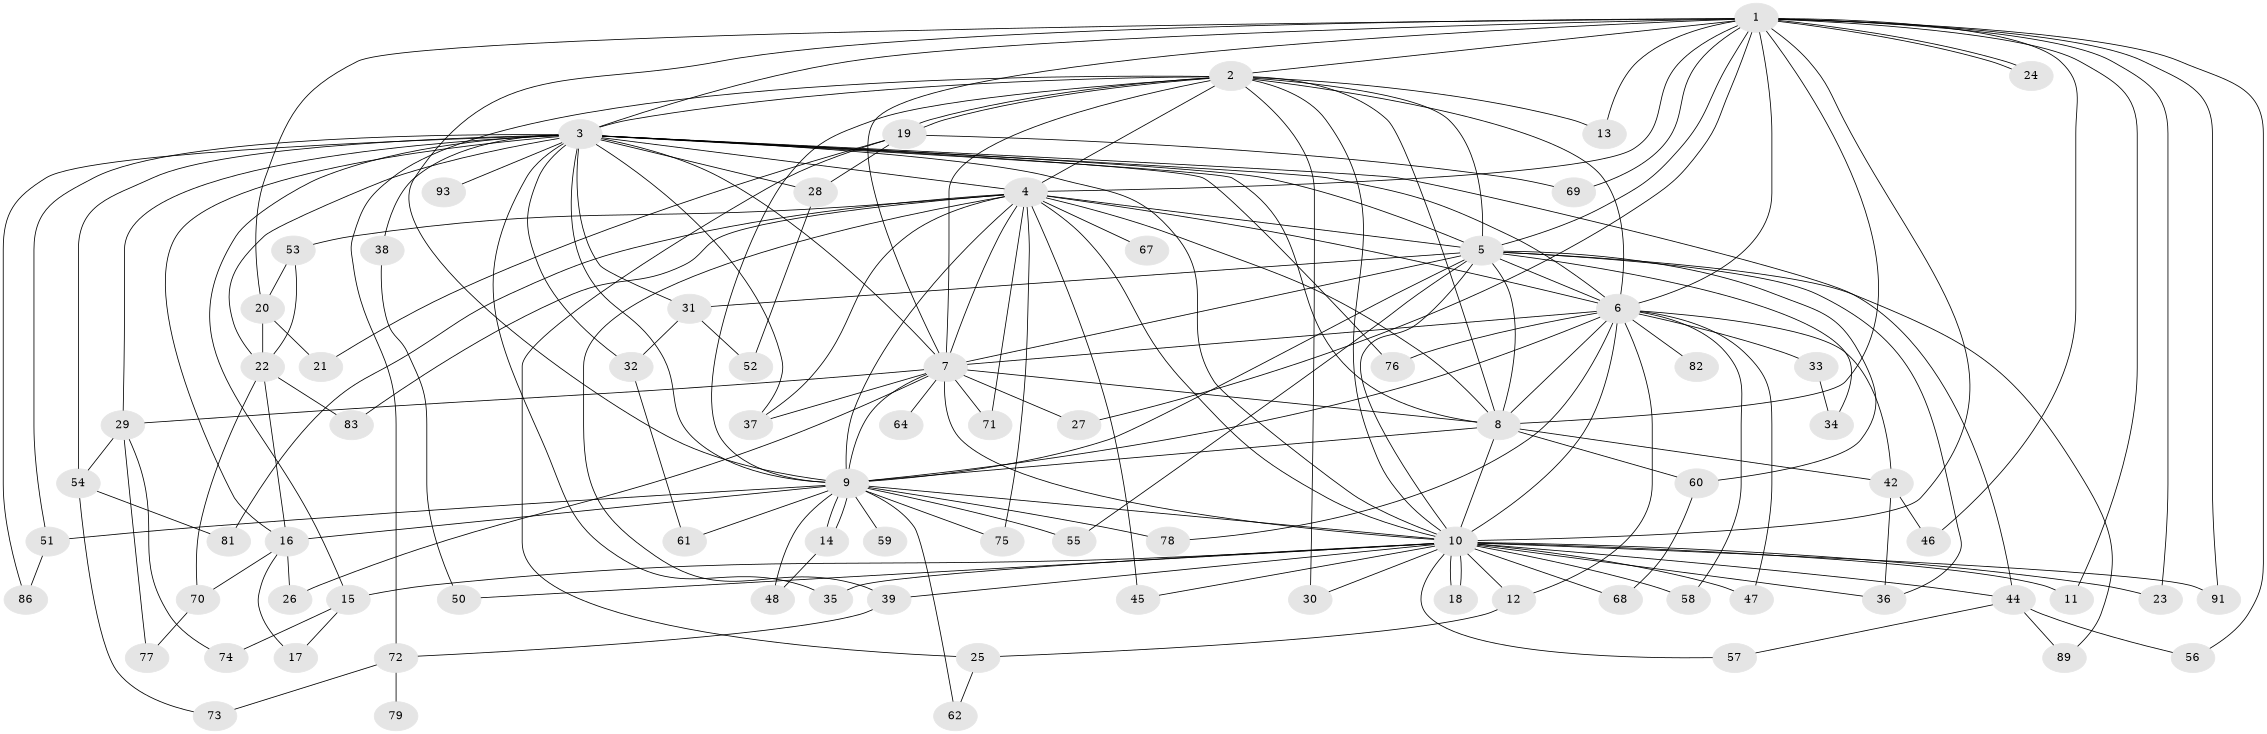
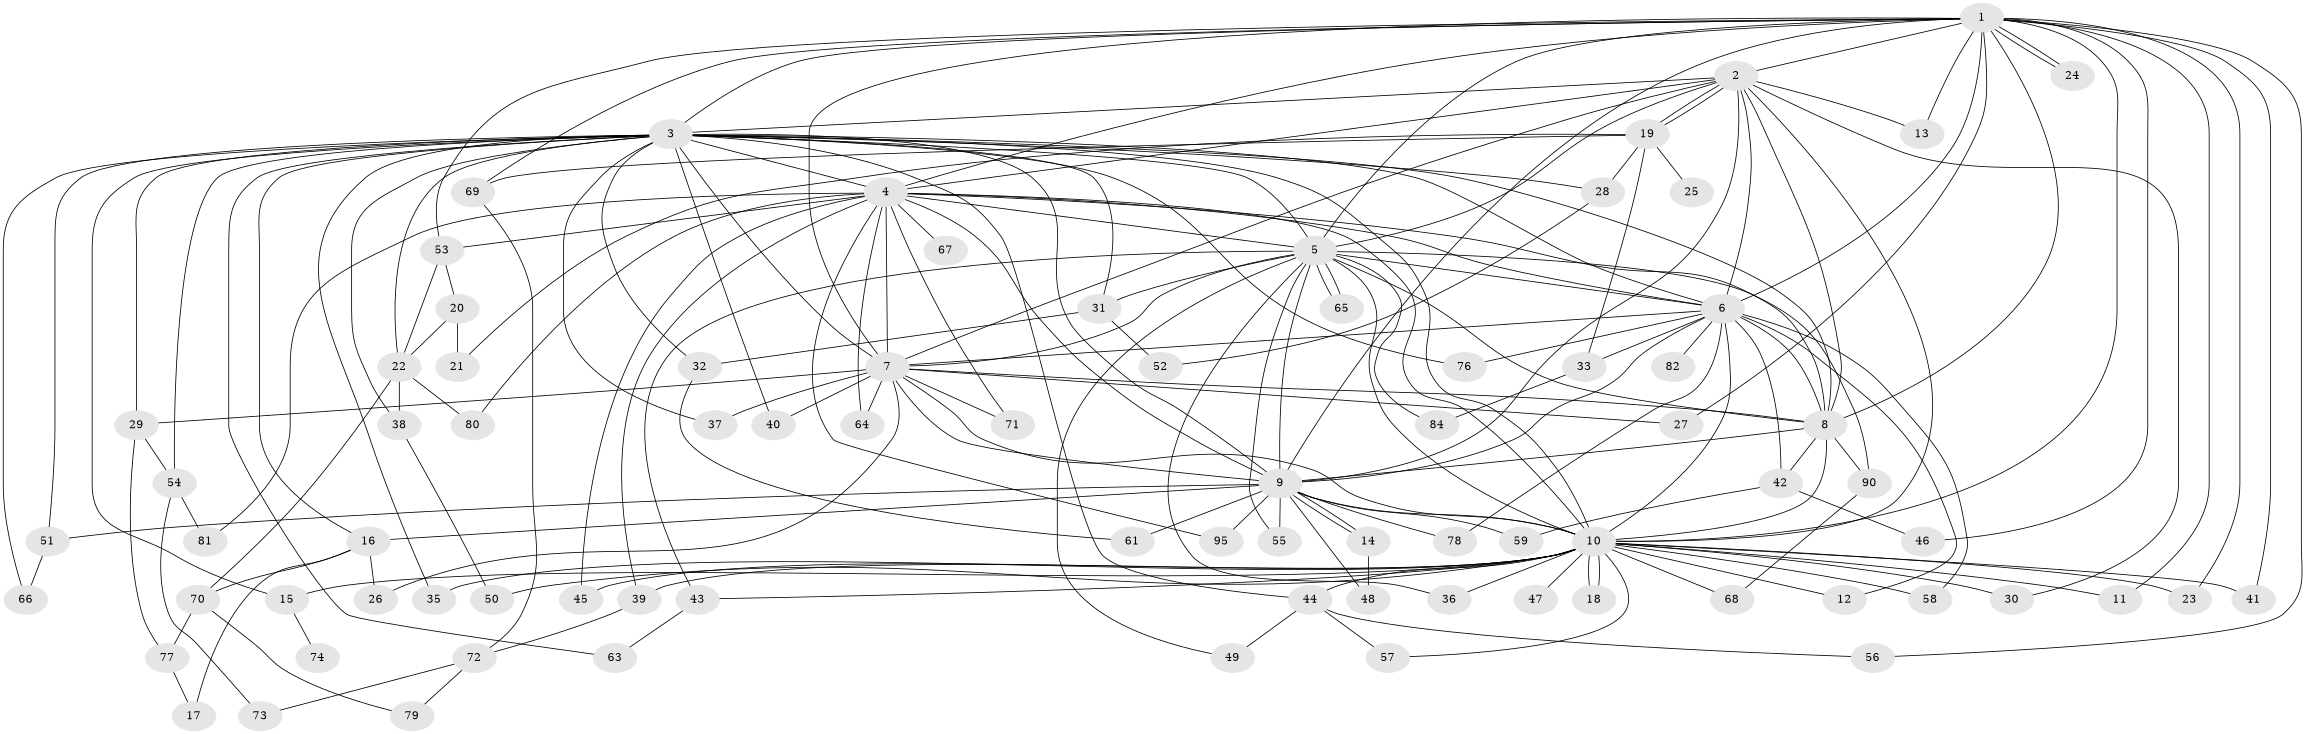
edge "1" -- "20": now "1" -- "53"
edge "2" -- "72": now "69" -- "72"
node "93": label "93" -> "63"
edge "19" -- "33": added
edge "4" -- "37": now "4" -- "64"
node "65": added
edge "6" -- "47": removed
node "83": label "83" -> "80"
node "40": added
node "34": label "34" -> "84"
edge "22" -- "16": now "22" -- "38"
node "60": label "60" -> "90"
node "75": label "75" -> "95"
edge "42" -- "36": now "42" -- "59"
edge "29" -- "74": removed
node "86": label "86" -> "66"
node "43": added
node "91": label "91" -> "41"
edge "15" -- "17": now "77" -- "17"
edge "12" -- "25": removed
node "89": label "89" -> "49"
edge "70" -- "79": added
node "62": removed
